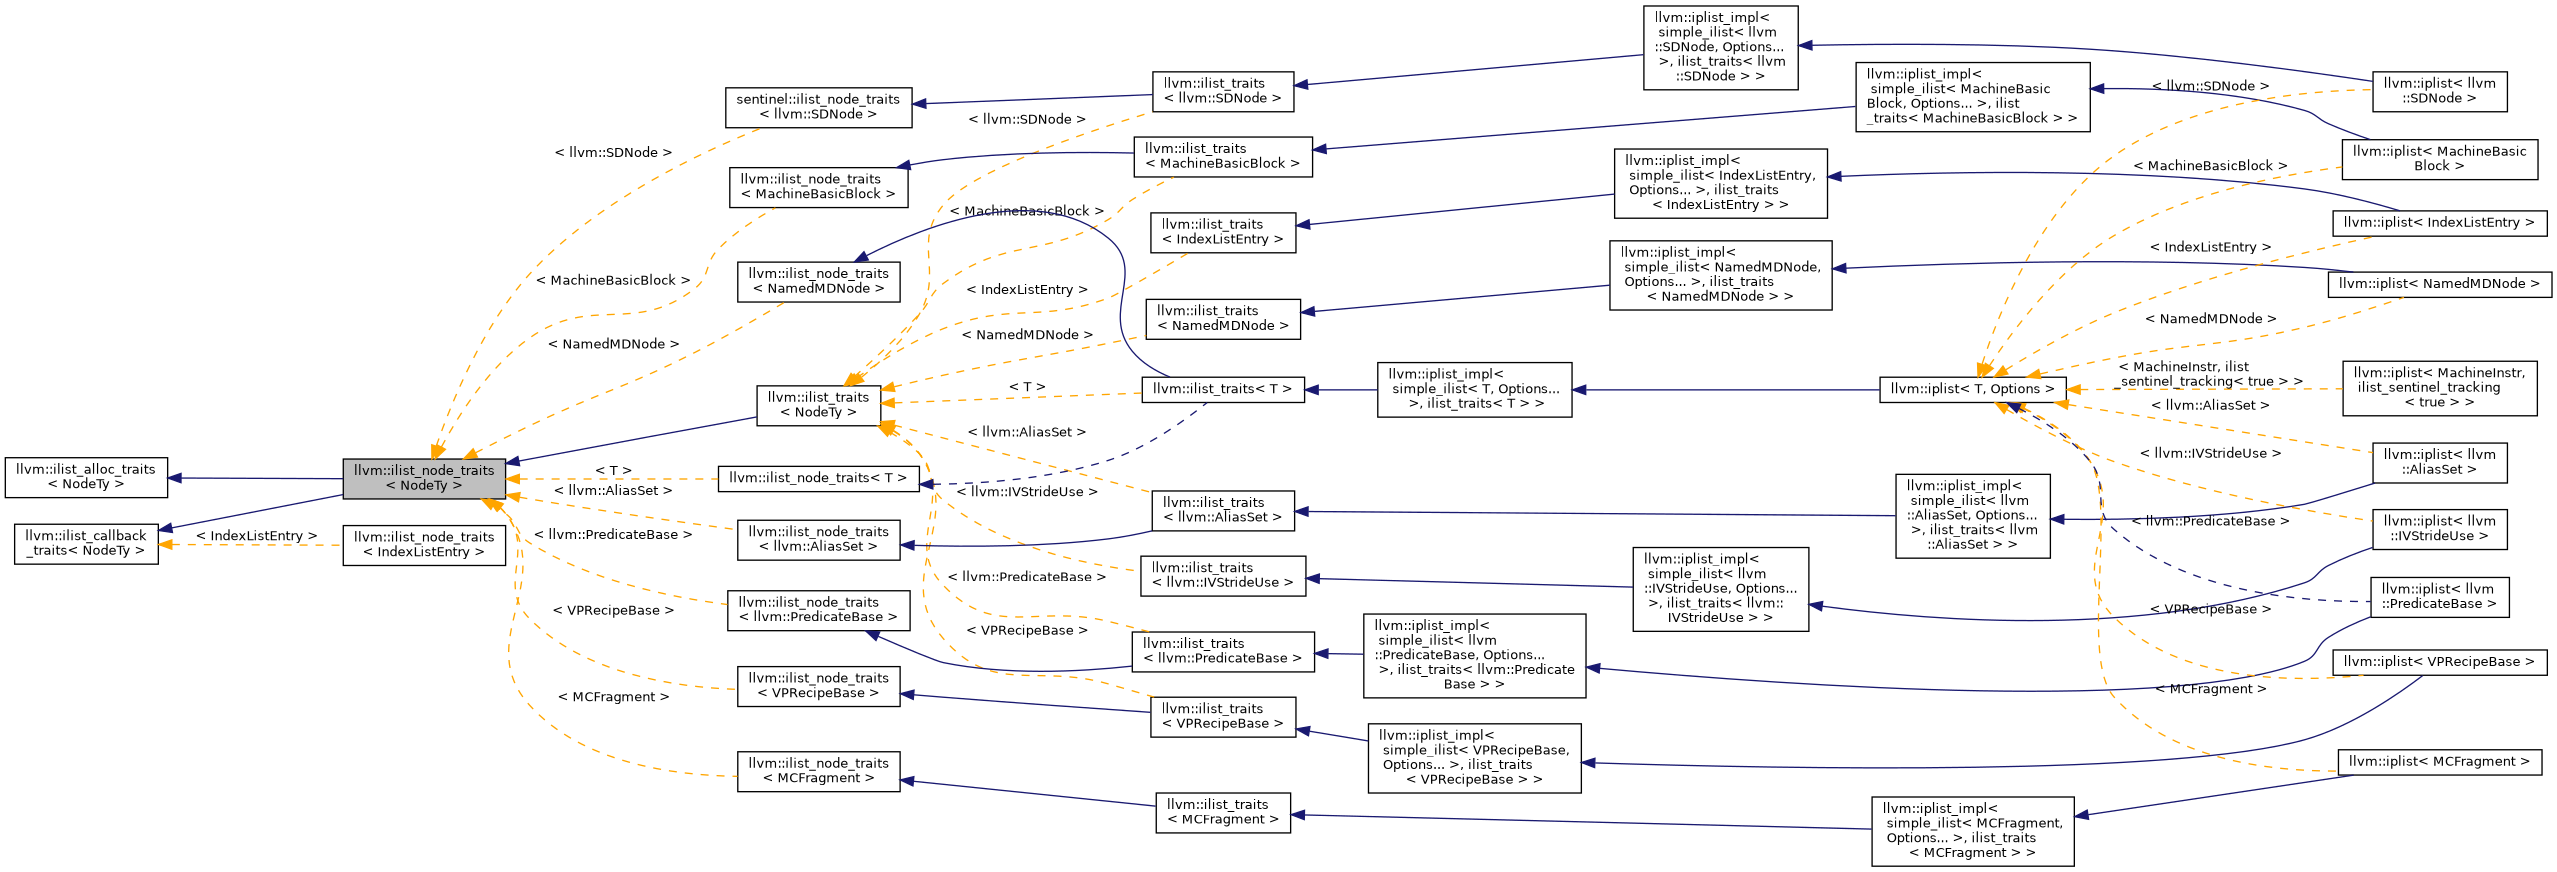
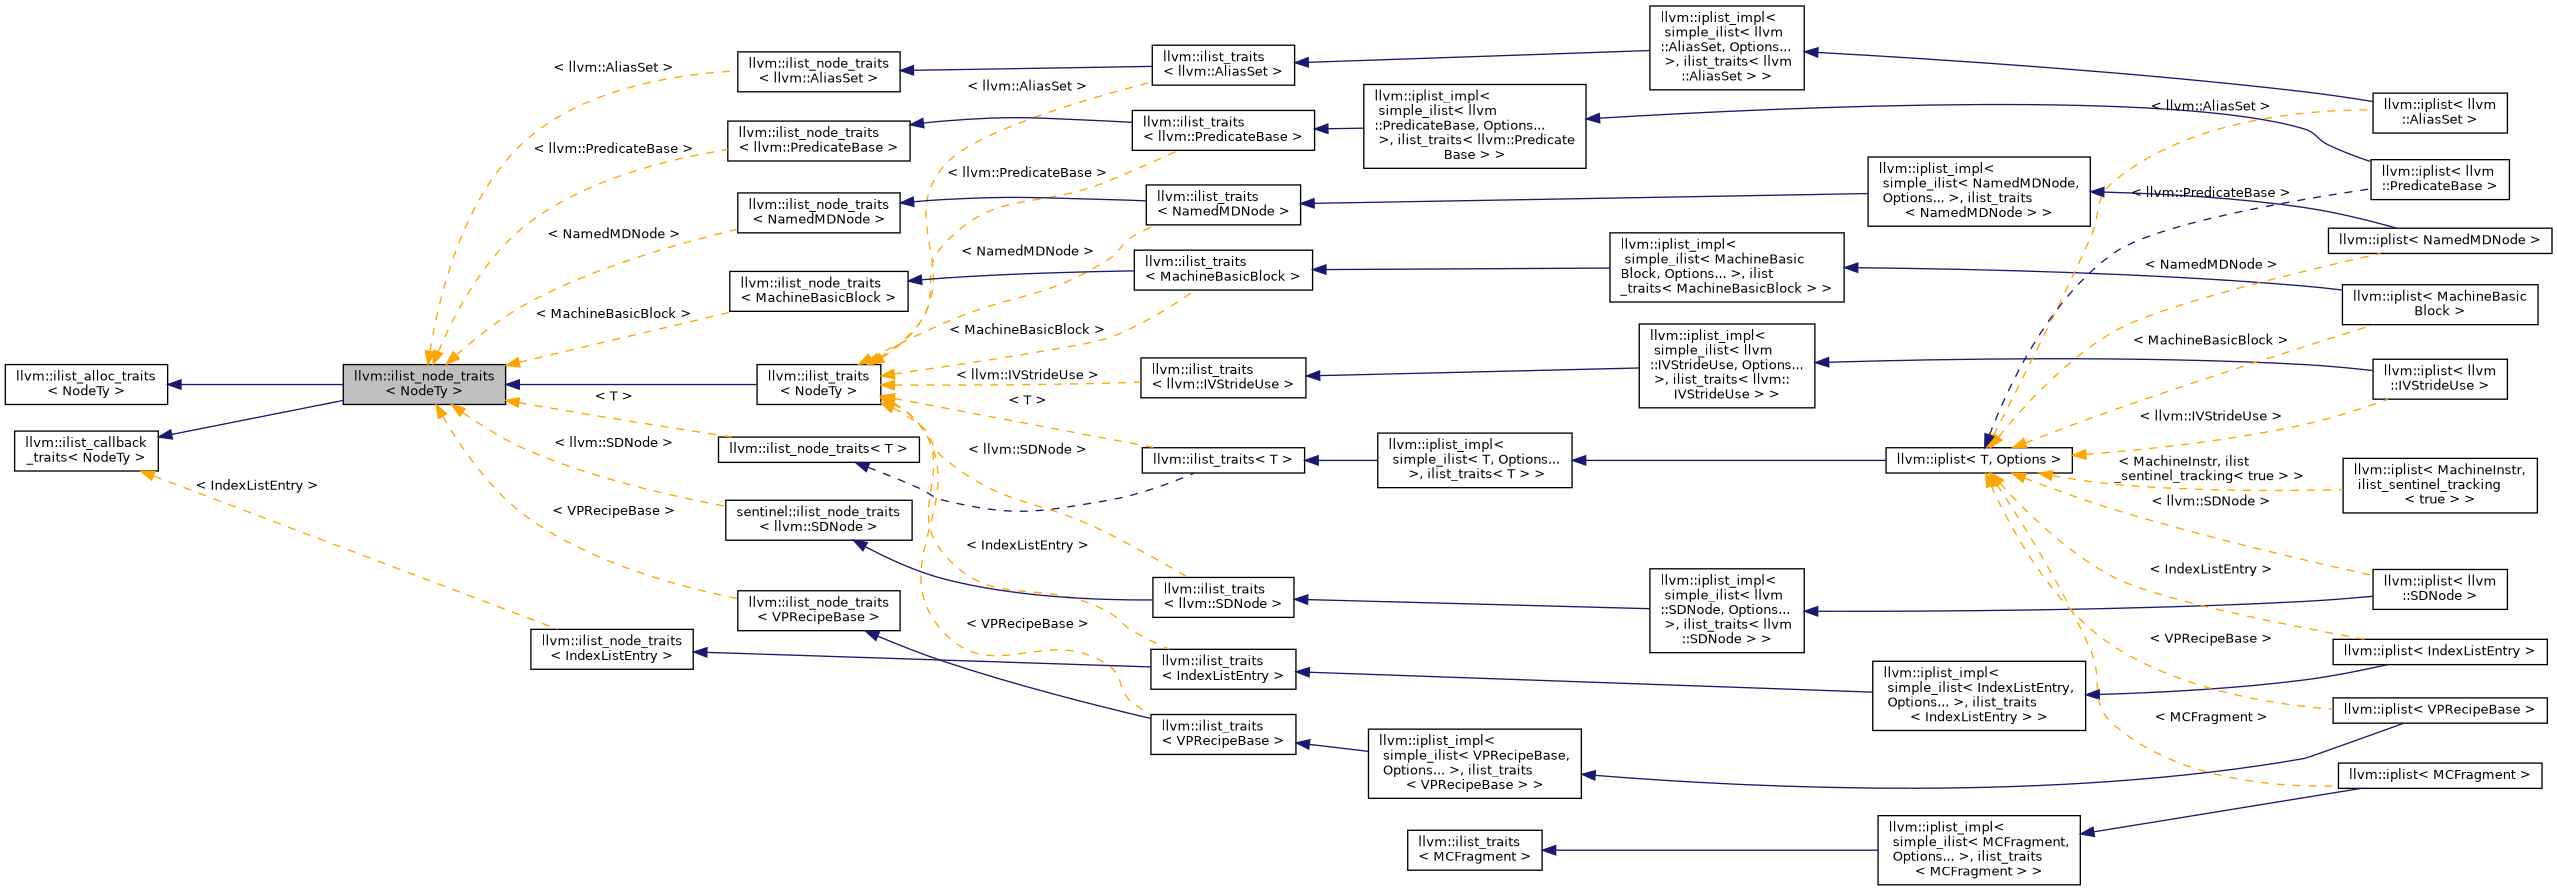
edge "llvm::ilist_traits< T >" -> "llvm::ilist_node_traits < NamedMDNode >": now "llvm::ilist_traits < NamedMDNode >" -> "llvm::ilist_node_traits < NamedMDNode >"
edge "llvm::ilist_traits < IndexListEntry >" -> "llvm::ilist_node_traits < IndexListEntry >": added
node "llvm::ilist_node_traits < MCFragment >": removed
